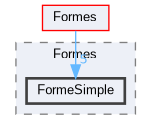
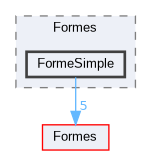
edge "Formes" -> "FormeSimple": reversed
